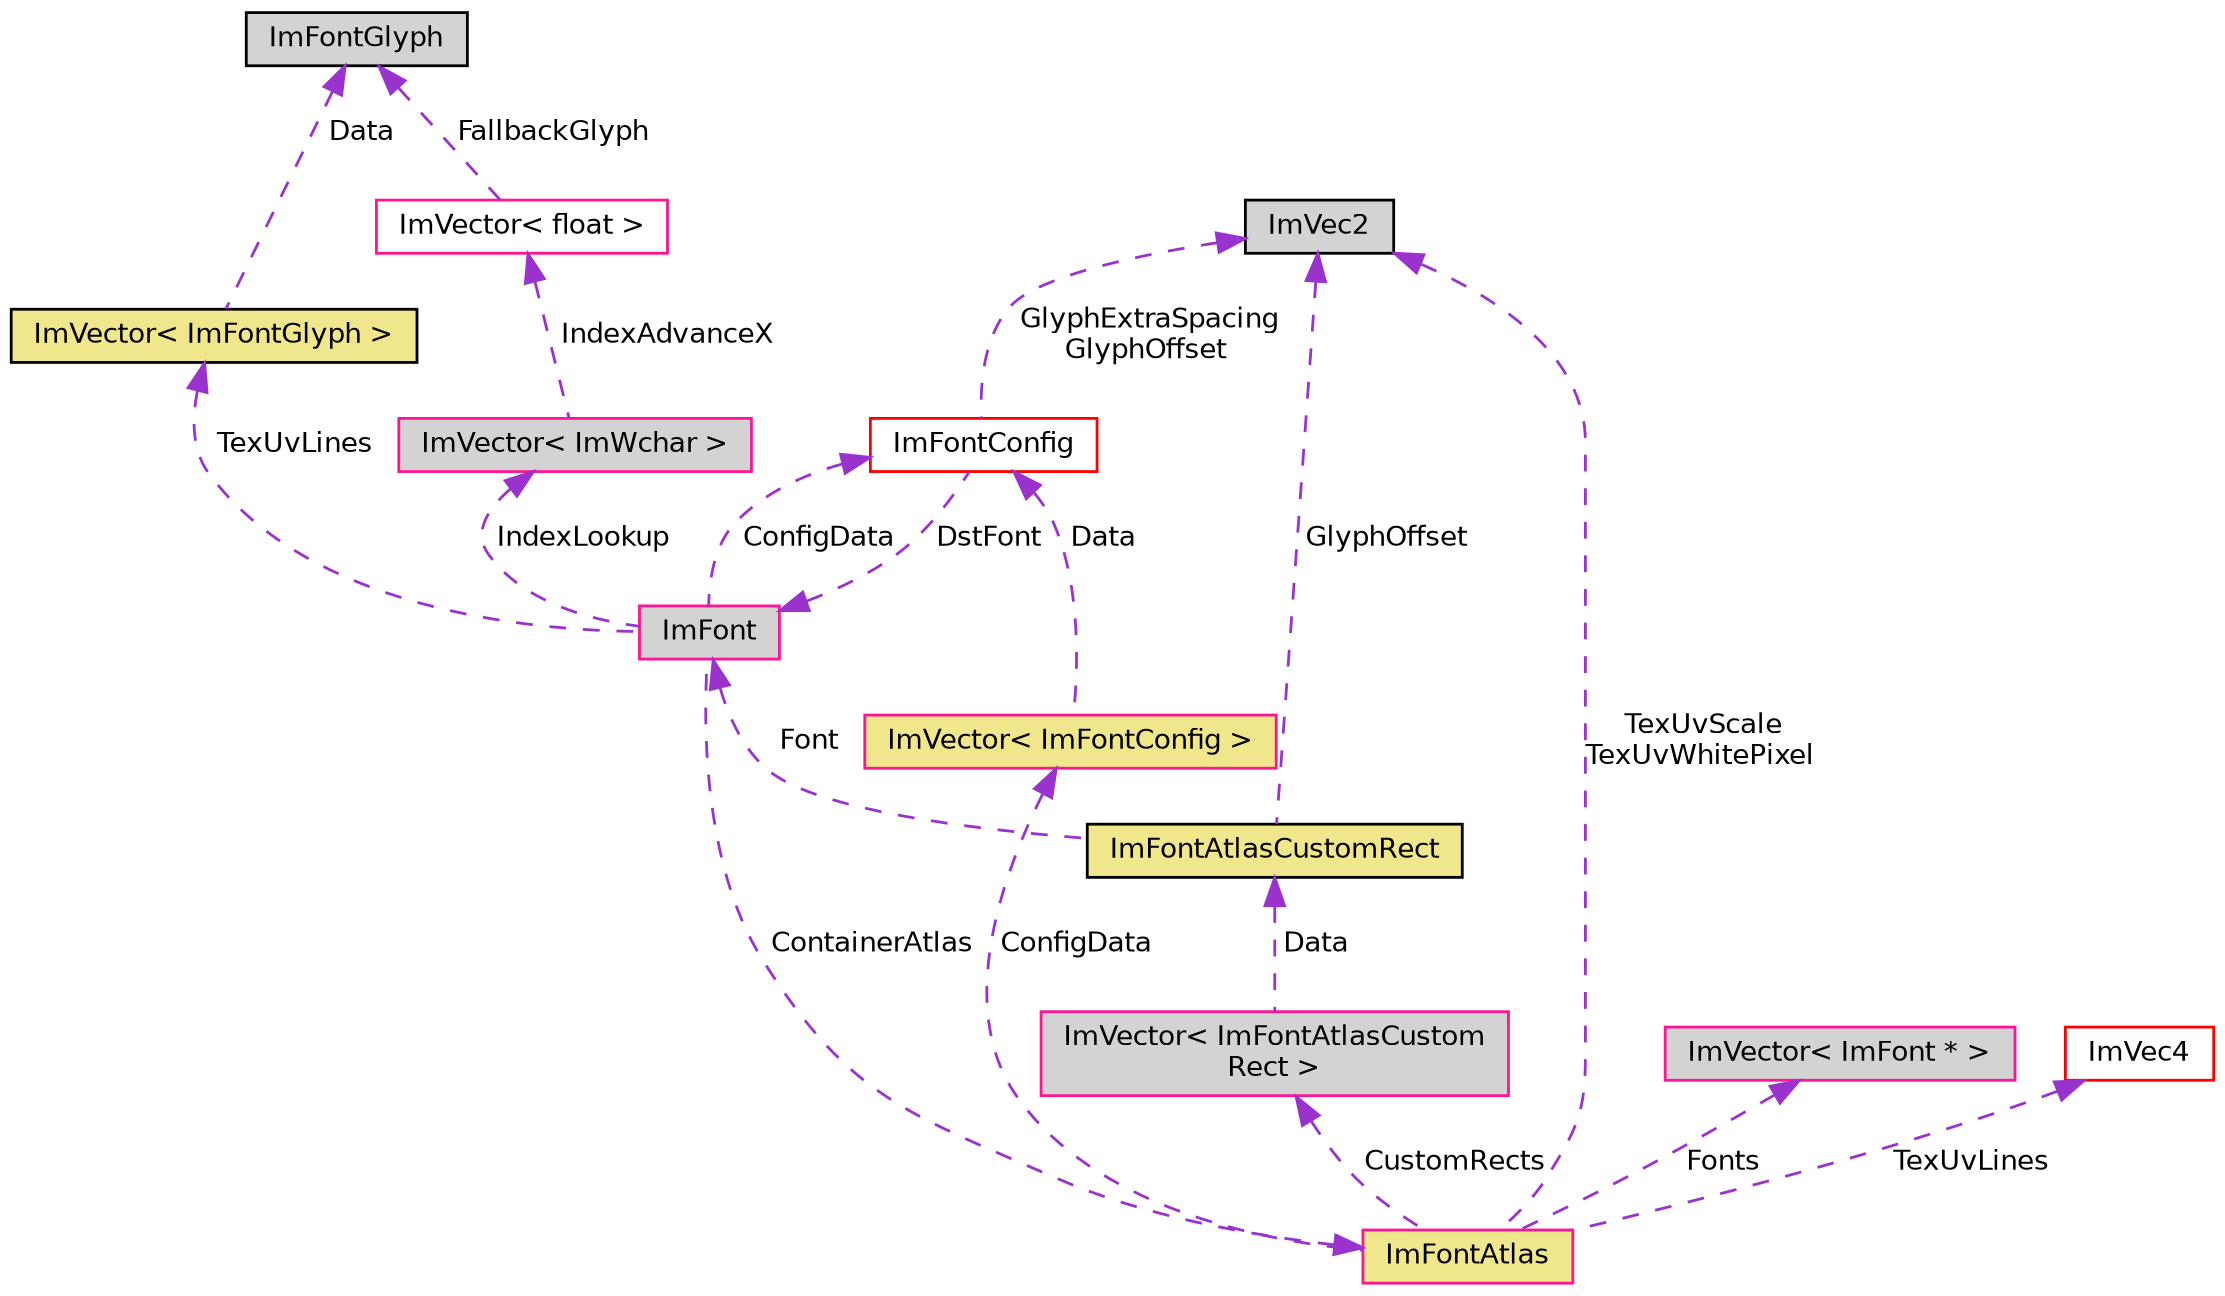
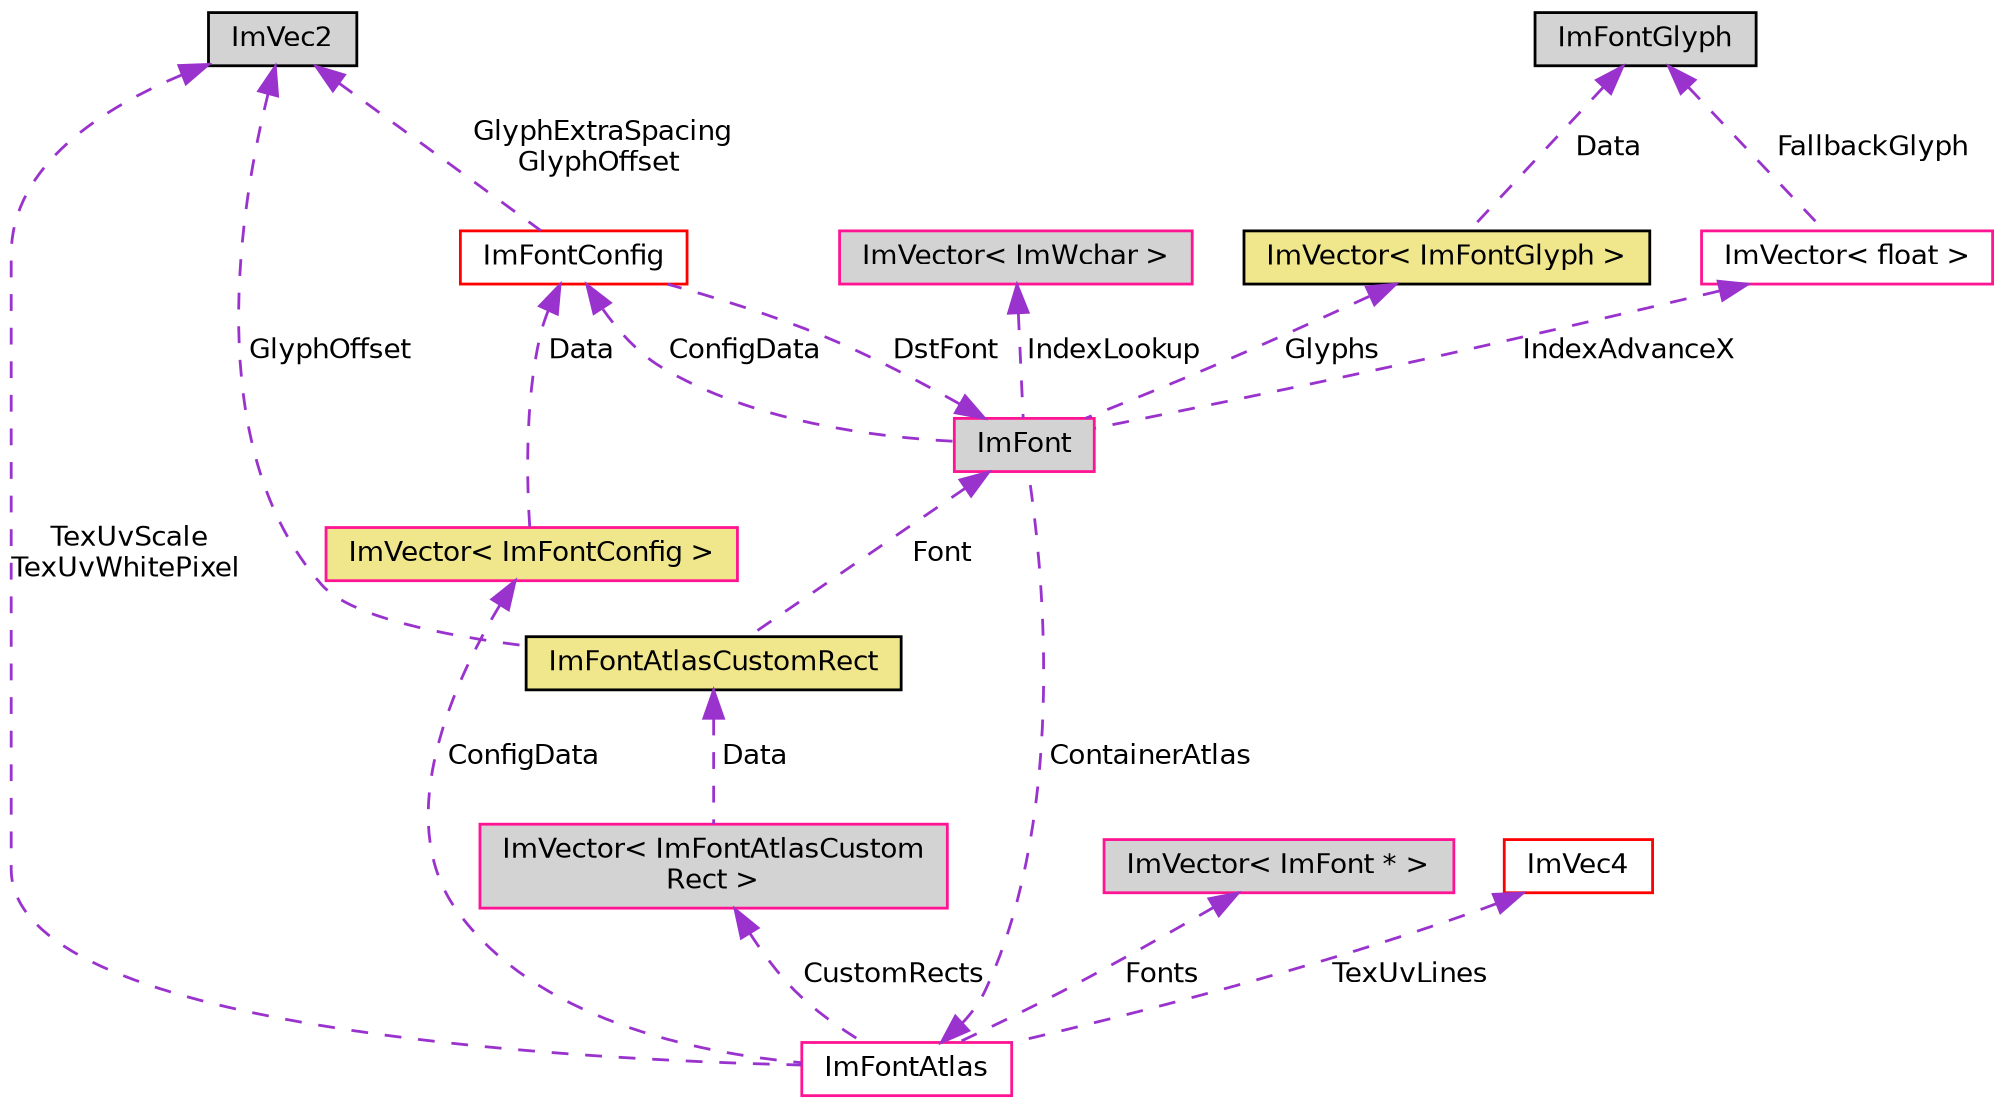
edge "ImVector< ImWchar >" -> "ImVector< float >": now "ImFont" -> "ImVector< float >"
edge "ImFont" -> "ImVector< ImFontGlyph >": label " TexUvLines" -> " Glyphs"
node "ImFontAtlas": fillcolor khaki -> white
